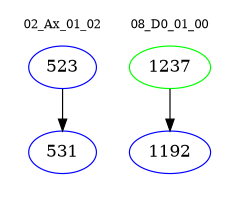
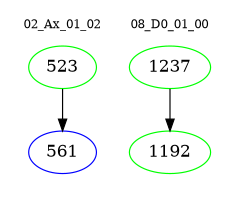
node "523": color blue -> green
node "531": label "531" -> "561"
node "1192": color blue -> green
